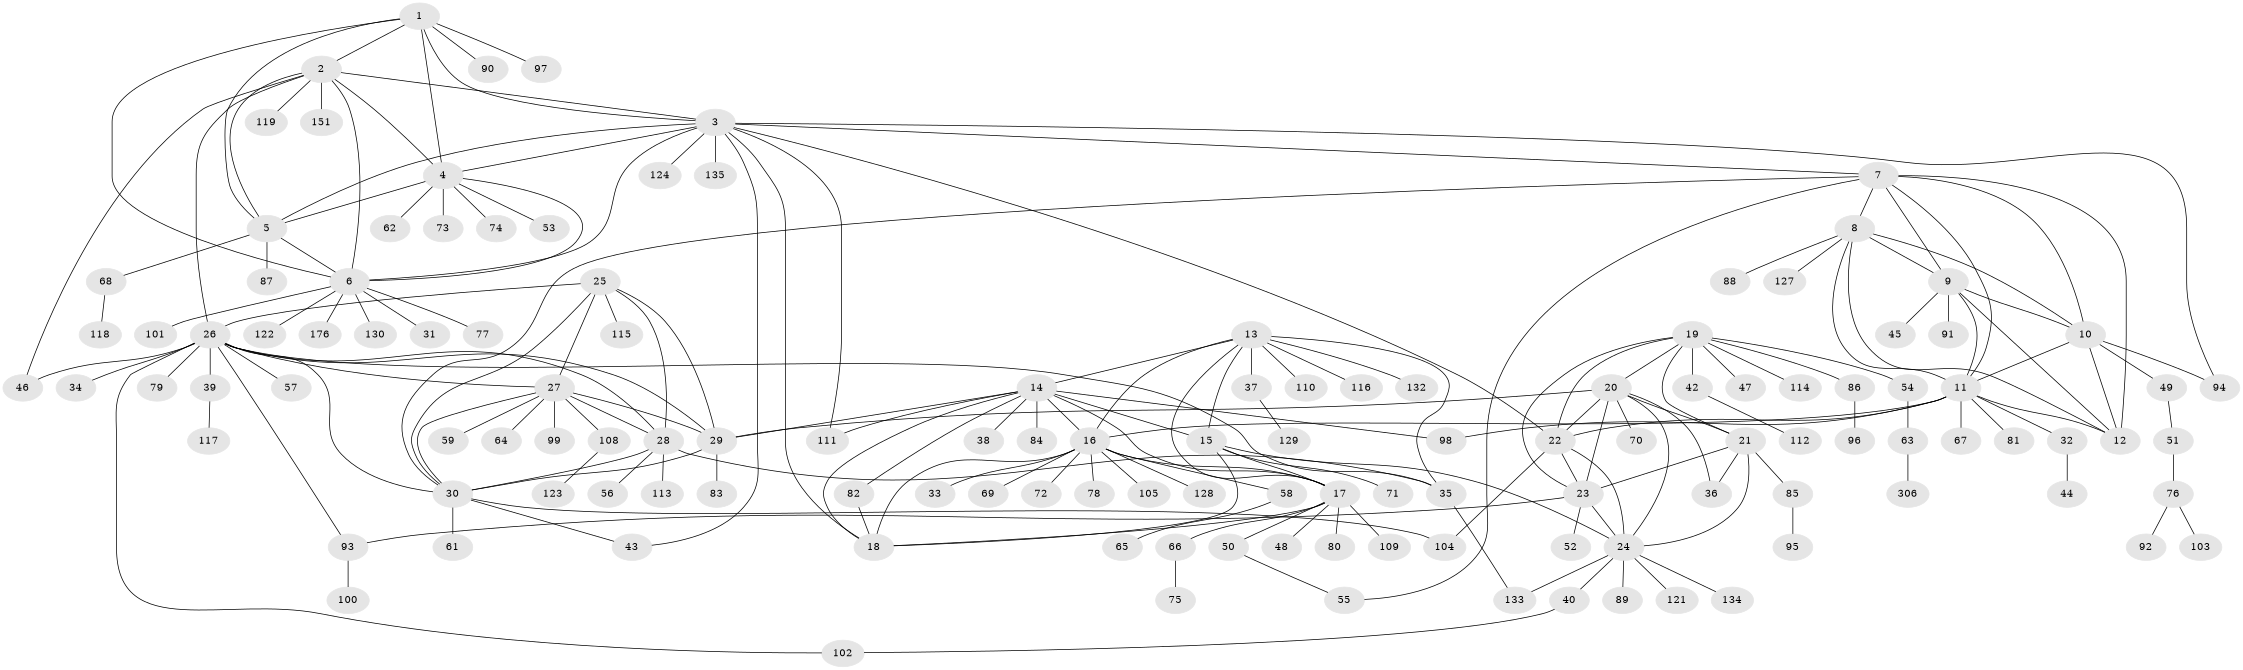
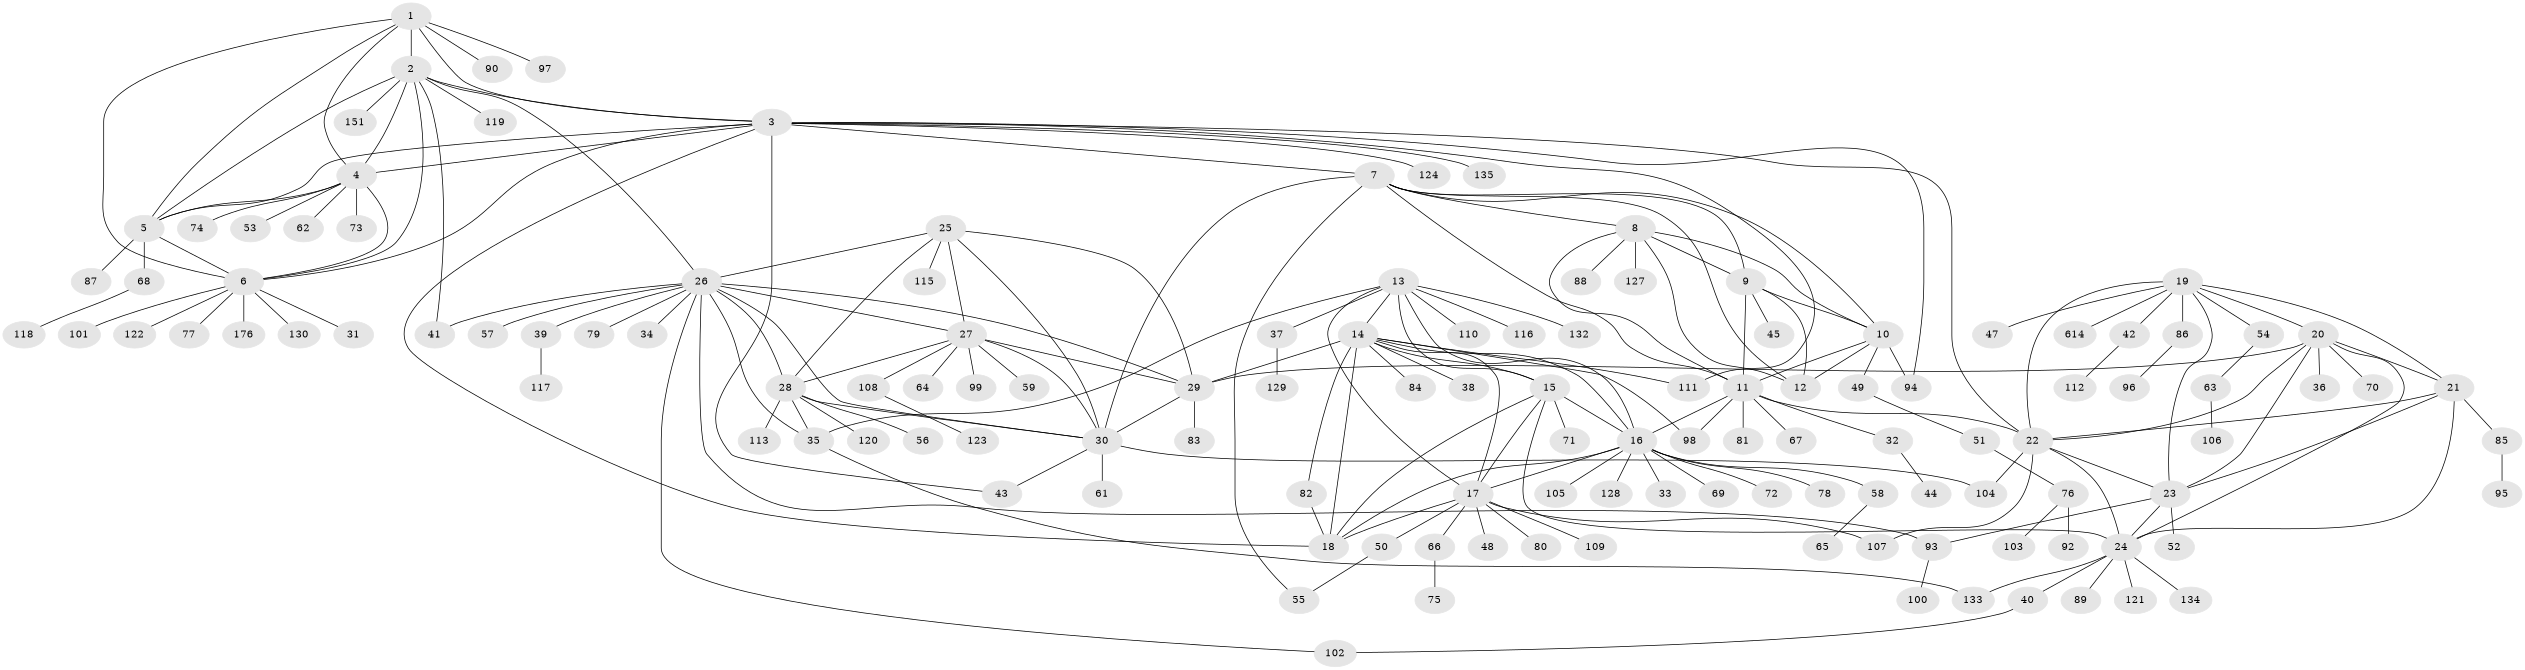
node "91": removed
node "46": label "46" -> "41"
node "114": label "114" -> "614"
edge "15" -- "16": added
edge "11" -- "12": removed
node "120": added
edge "21" -- "36": now "21" -- "22"
node "306": label "306" -> "106"
node "107": added
